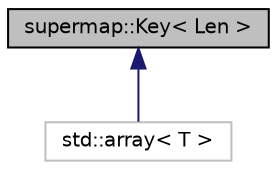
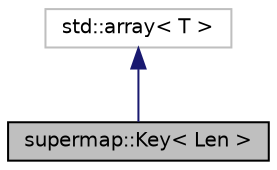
edge "std::array< T >" -> "supermap::Key< Len >": reversed
